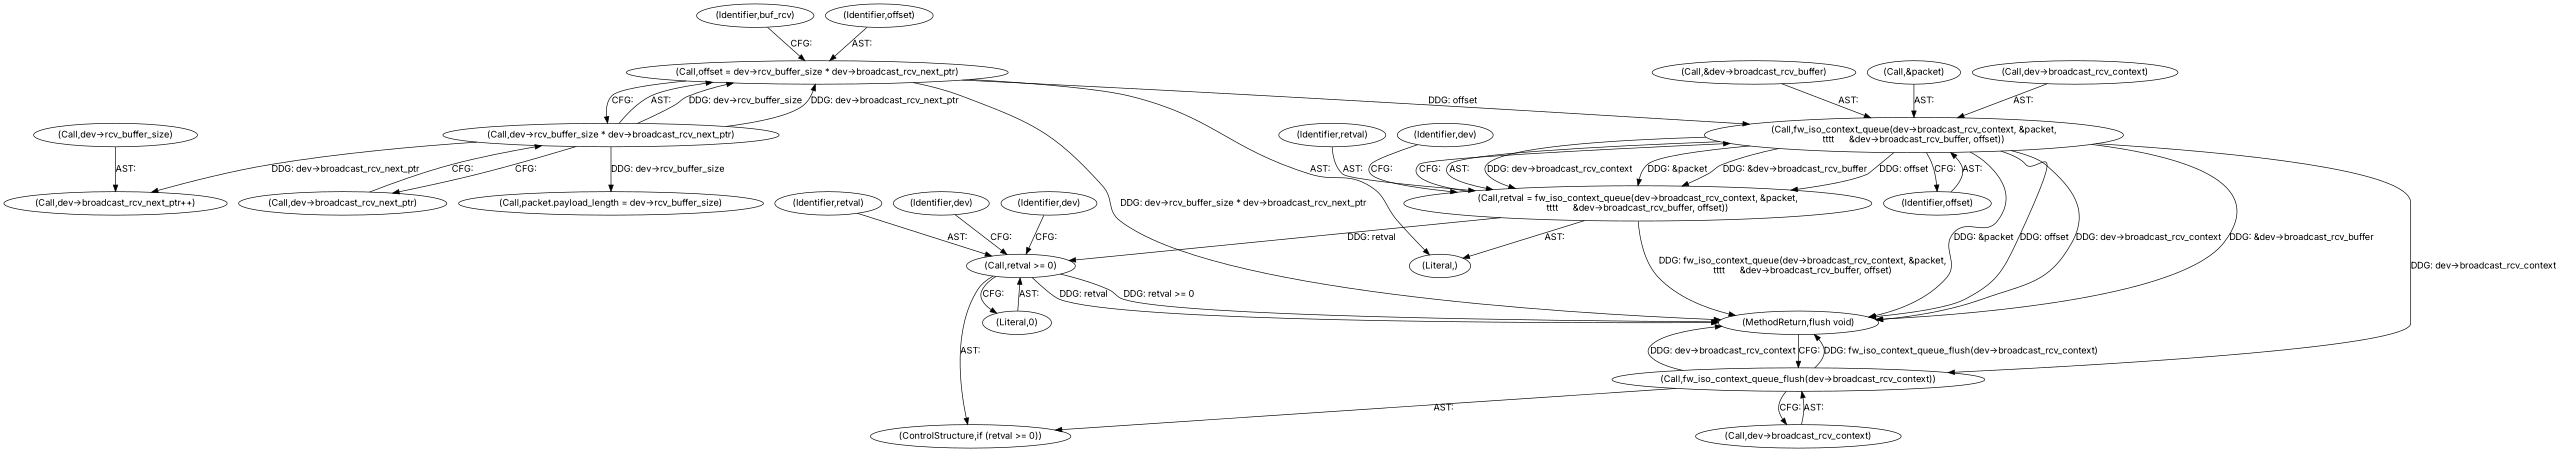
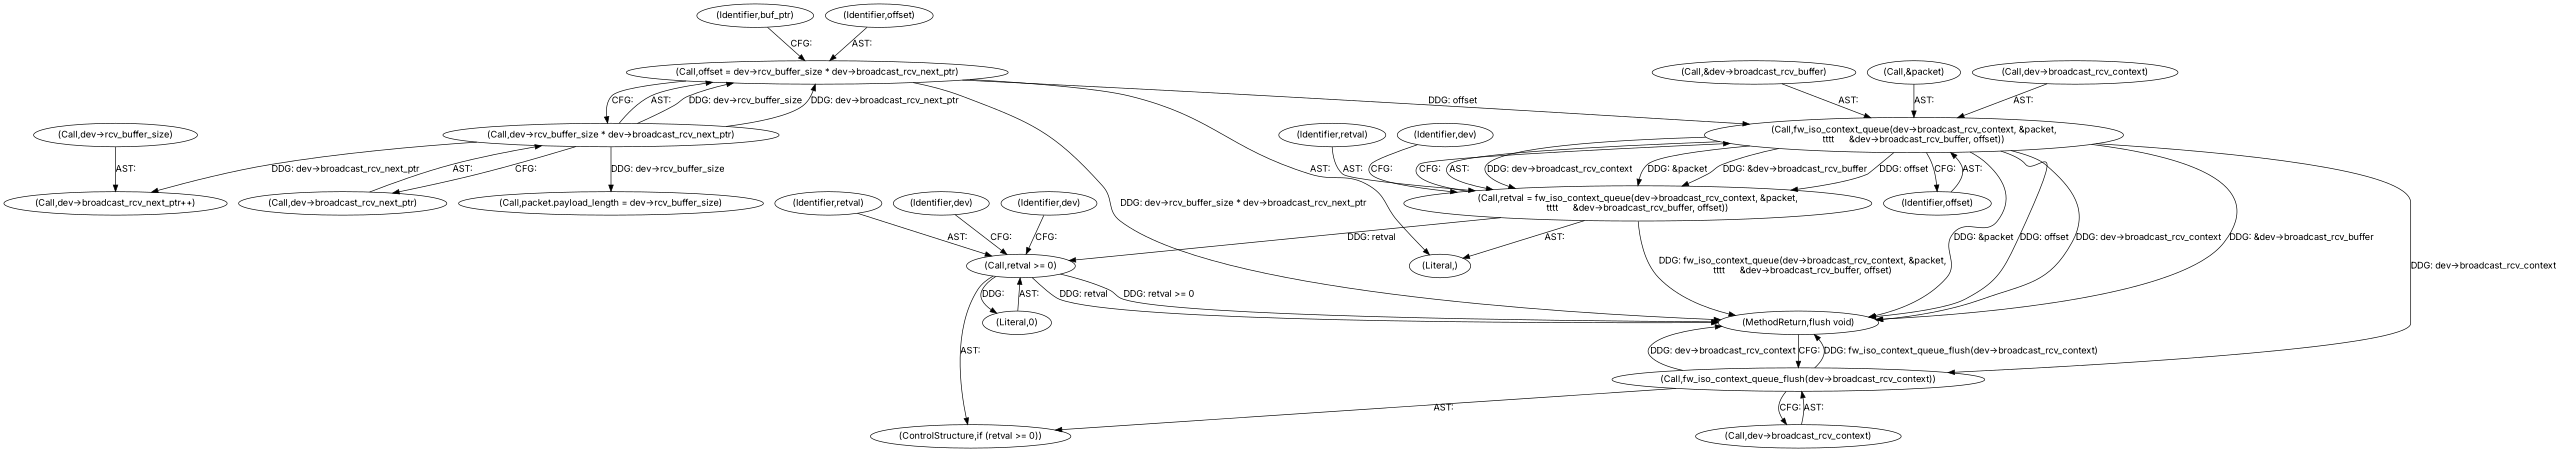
node "(Identifier,buf_rcv)": label "(Identifier,buf_rcv)" -> "(Identifier,buf_ptr)"
edge "(Call,dev->broadcast_rcv_next_ptr)" -> "(Call,dev->rcv_buffer_size * dev->broadcast_rcv_next_ptr)": label "CFG: " -> "AST: "
edge "(Call,retval >= 0)" -> "(Literal,0)": label "CFG: " -> "DDG: "
